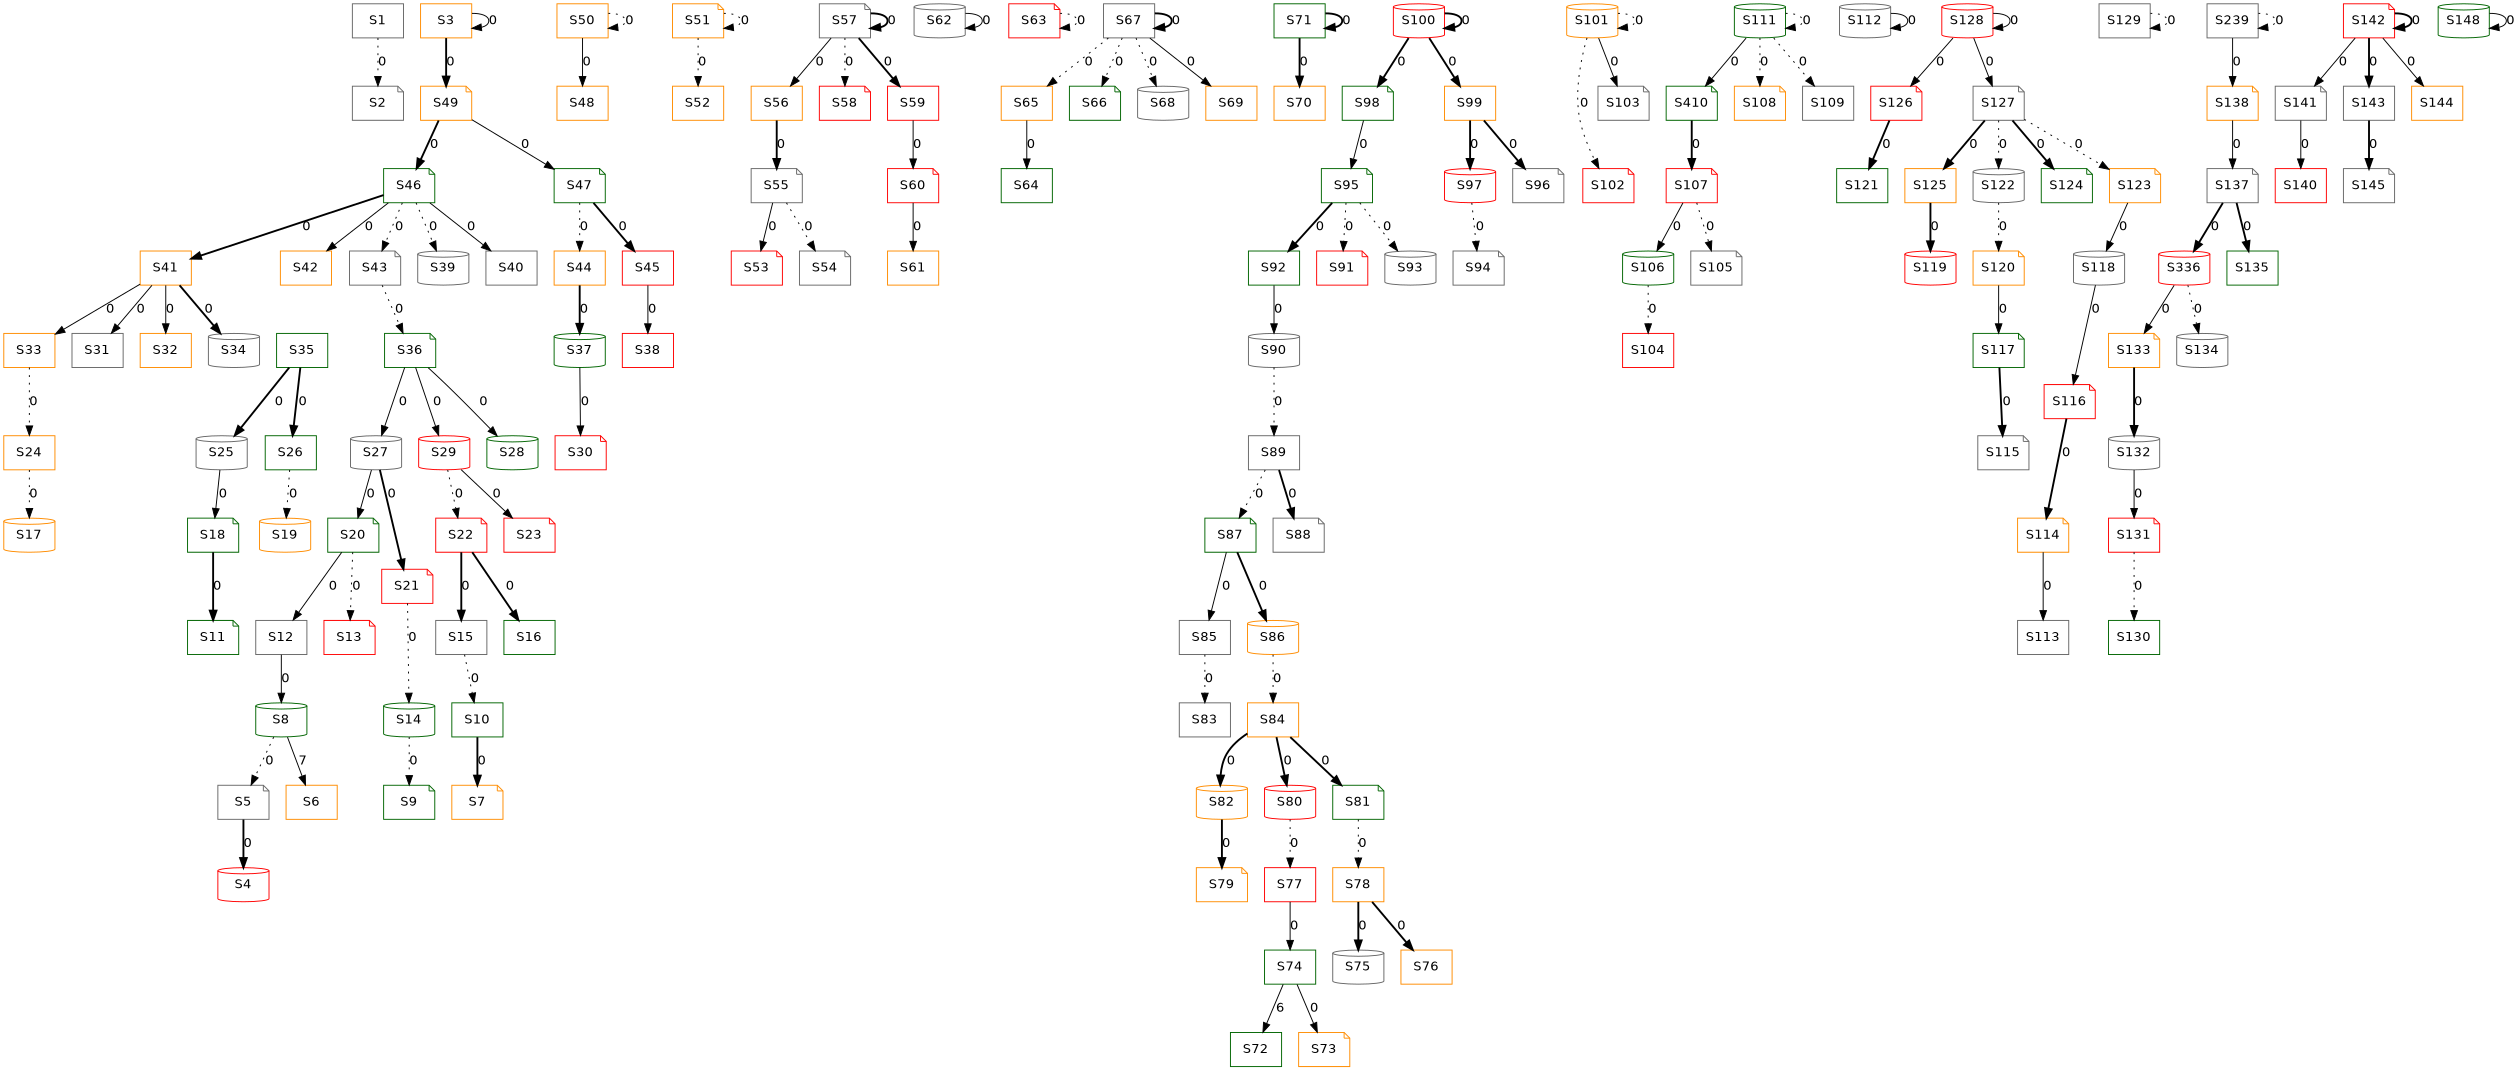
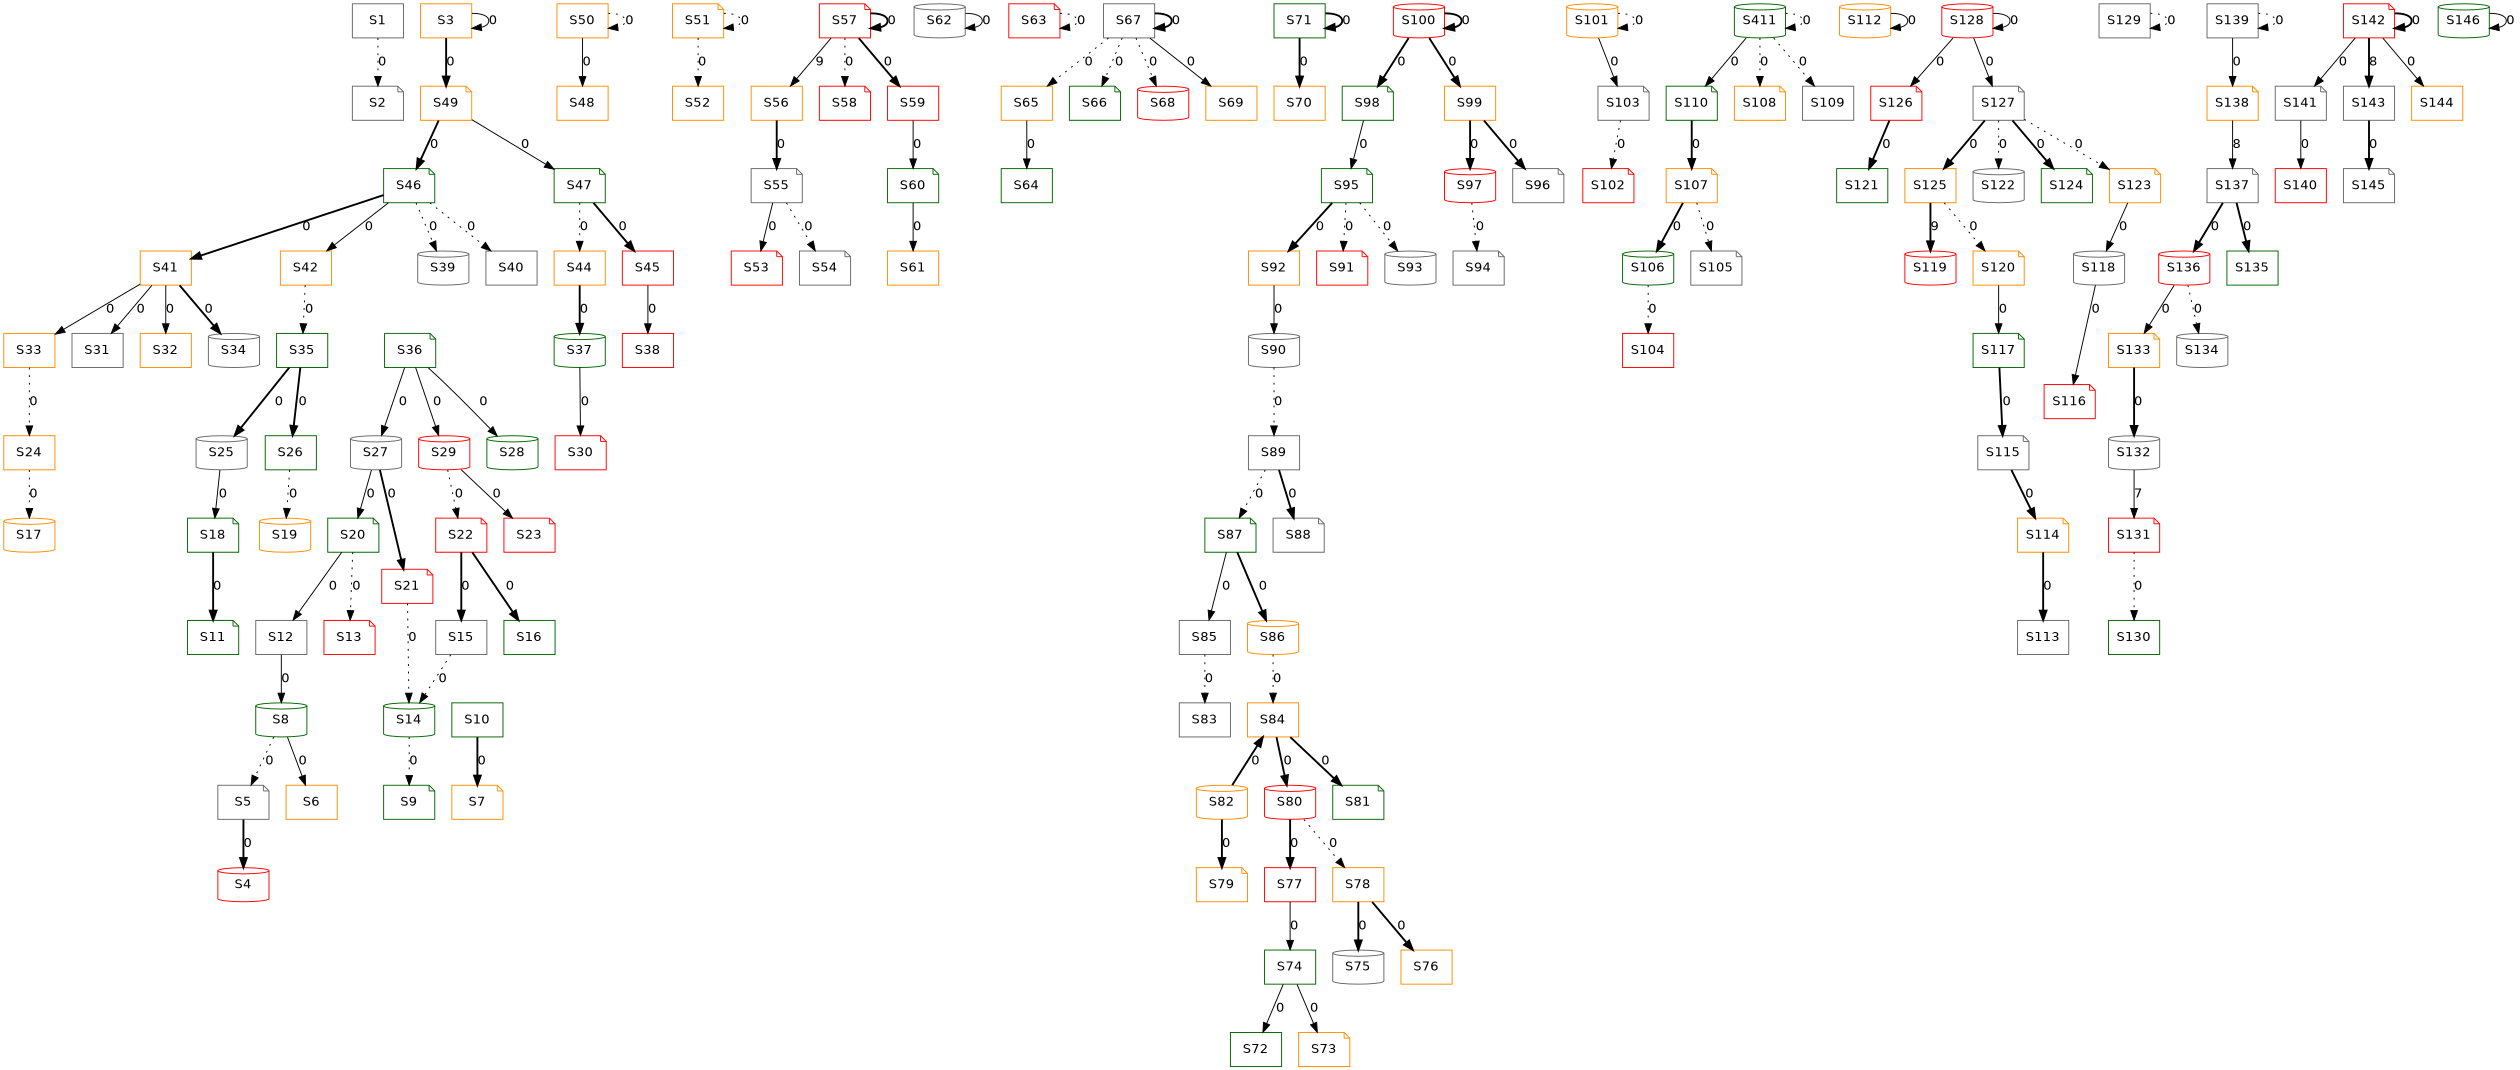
node "S57": color gray40 -> red
node "S111": label "S111" -> "S411"
node "S112": color gray40 -> darkorange
node "S239": label "S239" -> "S139"
node "S148": label "S148" -> "S146"
edge "S57" -> "S56": label "0" -> "9"
edge "S142" -> "S143": label "0" -> "8"
edge "S101" -> "S102": now "S103" -> "S102"
node "S68": color gray40 -> red
node "S410": label "S410" -> "S110"
edge "S138" -> "S137": label "0" -> "8"
node "S60": color red -> darkgreen
node "S107": color red -> darkorange
edge "S122" -> "S120": now "S125" -> "S120"
edge "S107" -> "S106": style solid -> bold
edge "S46" -> "S40": style solid -> dotted
edge "S125" -> "S119": label "0" -> "9"
node "S43": removed
node "S92": color darkgreen -> darkorange
node "S336": label "S336" -> "S136"
edge "S42" -> "S35": added, label "0"
edge "S116" -> "S114": now "S115" -> "S114"
edge "S132" -> "S131": label "0" -> "7"
edge "S114" -> "S113": style solid -> bold
edge "S15" -> "S10": now "S15" -> "S14"
edge "S84" -> "S82": reversed
edge "S8" -> "S6": label "7" -> "0"
edge "S80" -> "S77": style dotted -> bold
edge "S81" -> "S78": now "S80" -> "S78"
edge "S74" -> "S72": label "6" -> "0"
